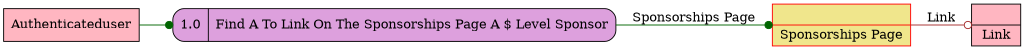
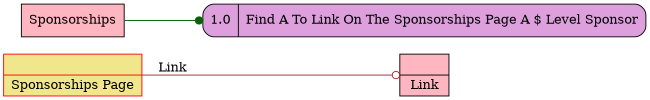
node "Authenticateduser": label "Authenticateduser" -> "Sponsorships"
edge "1.0" -> "Sponsorships Page": removed, label "Sponsorships Page"
